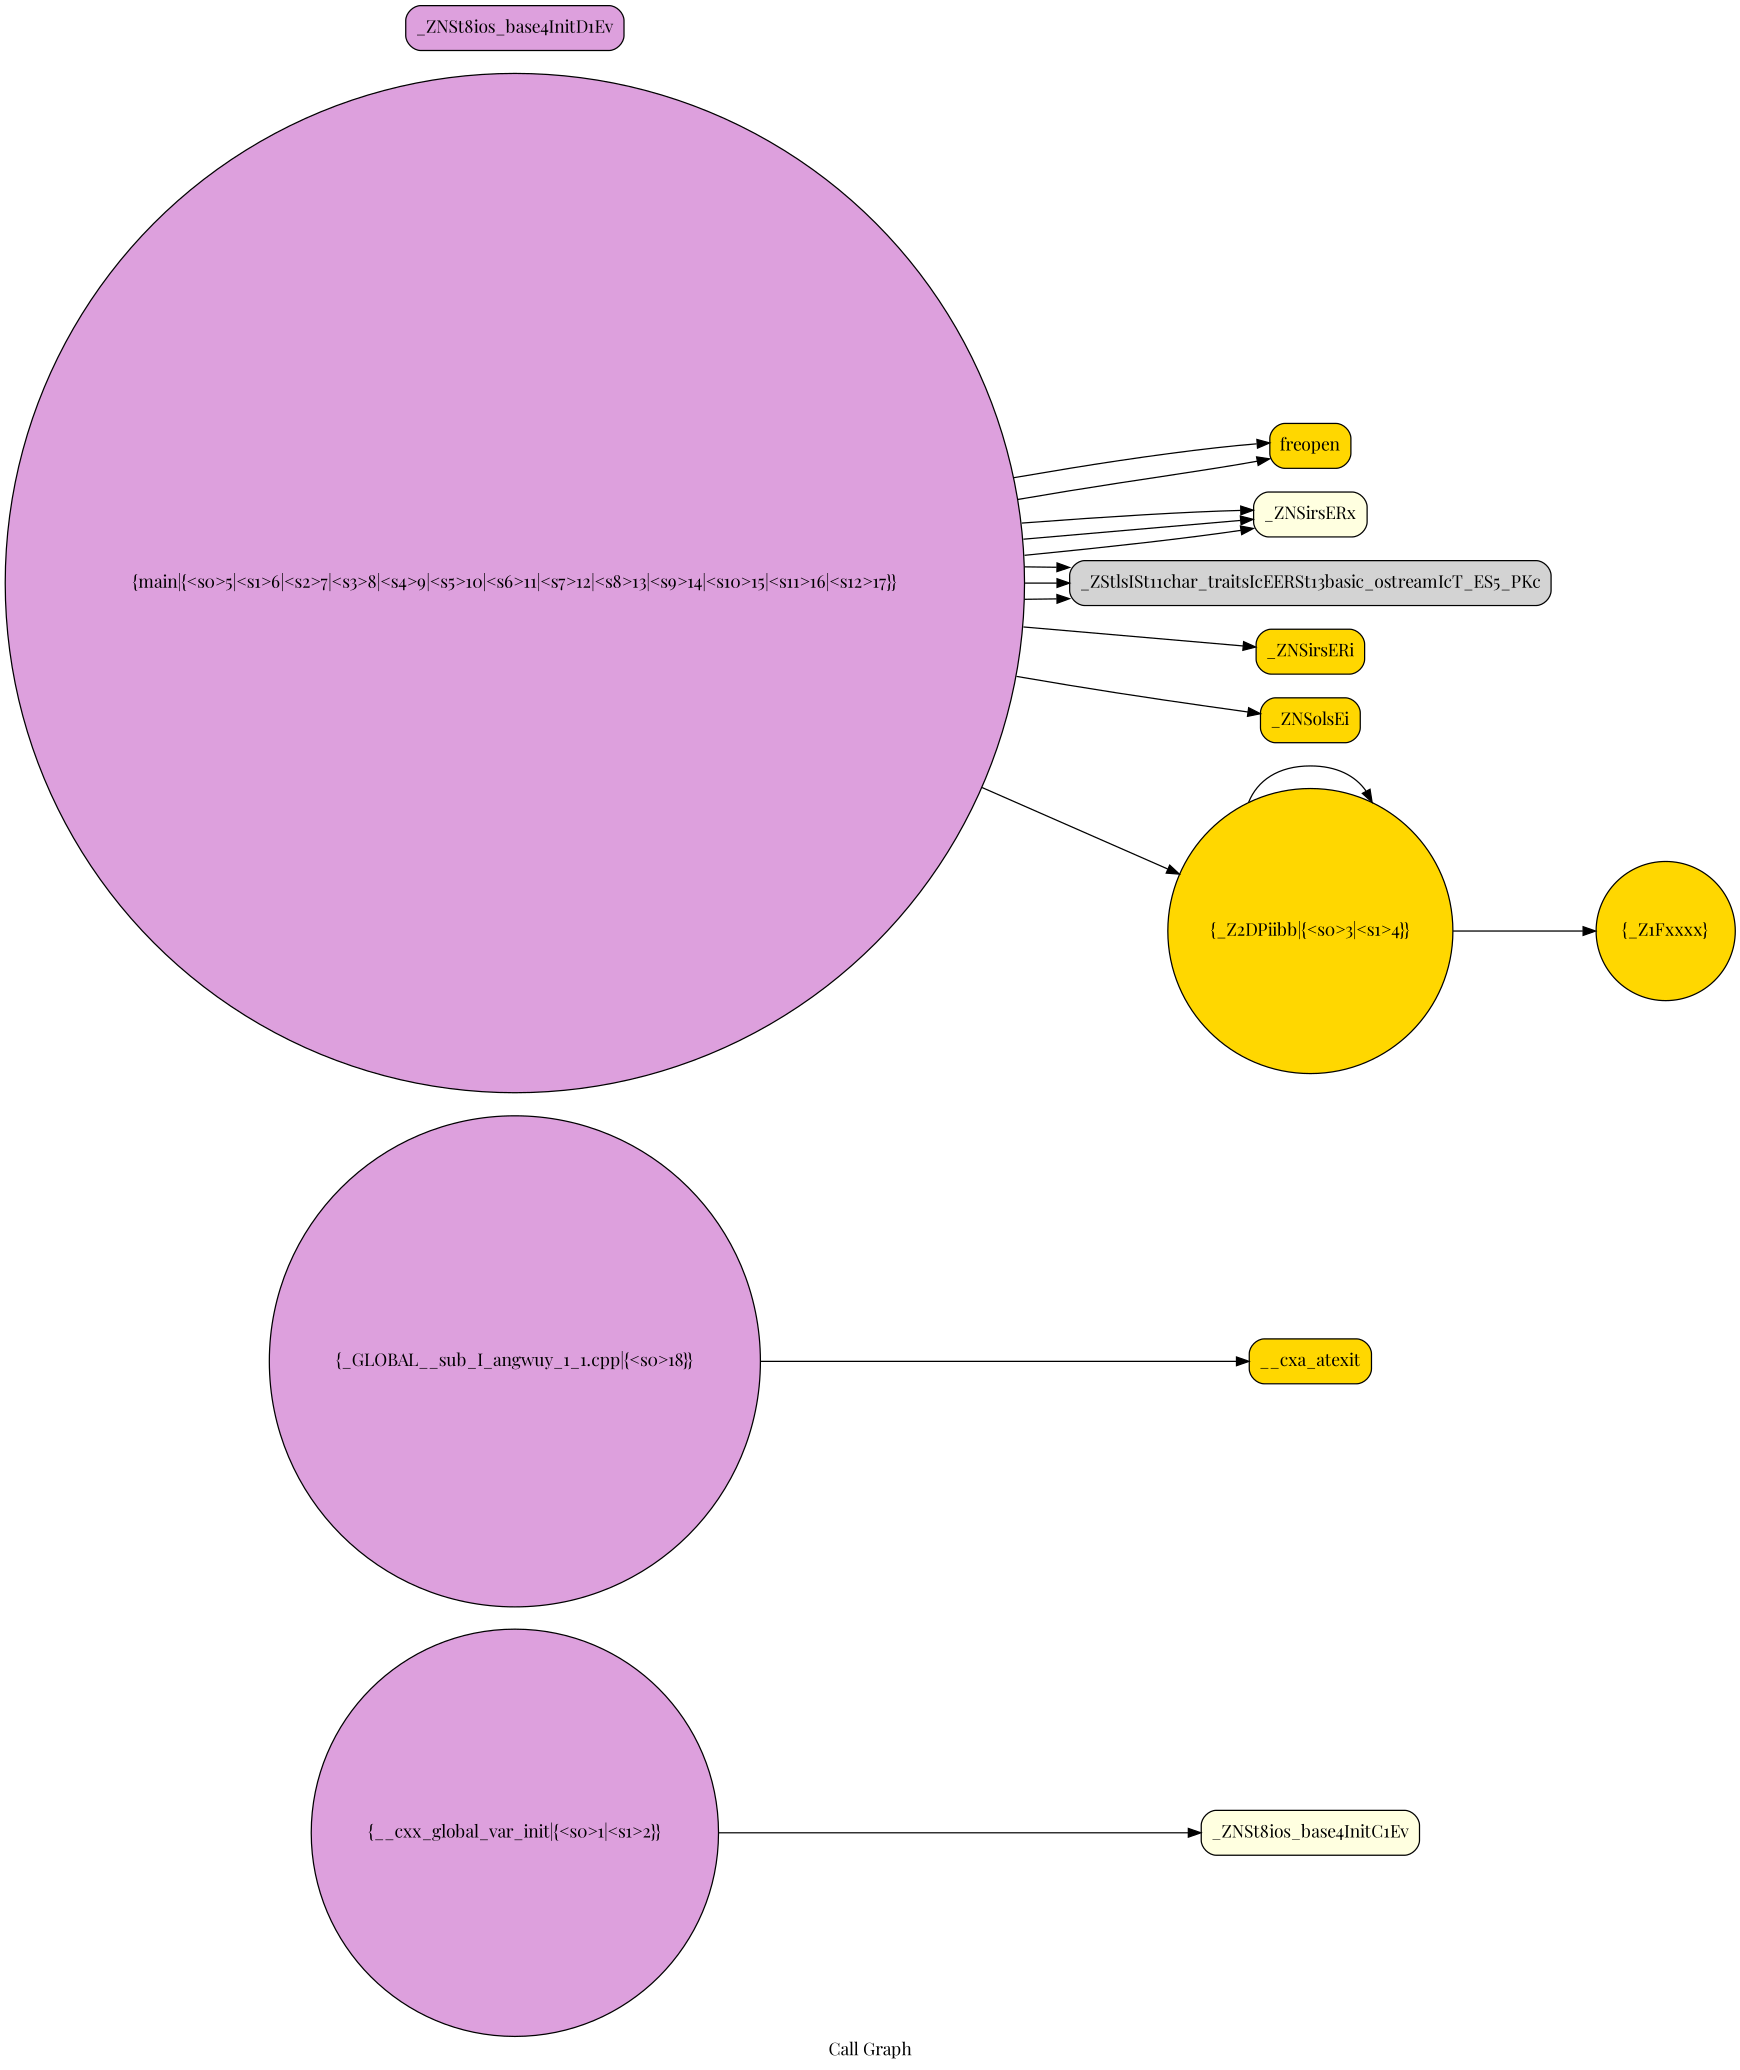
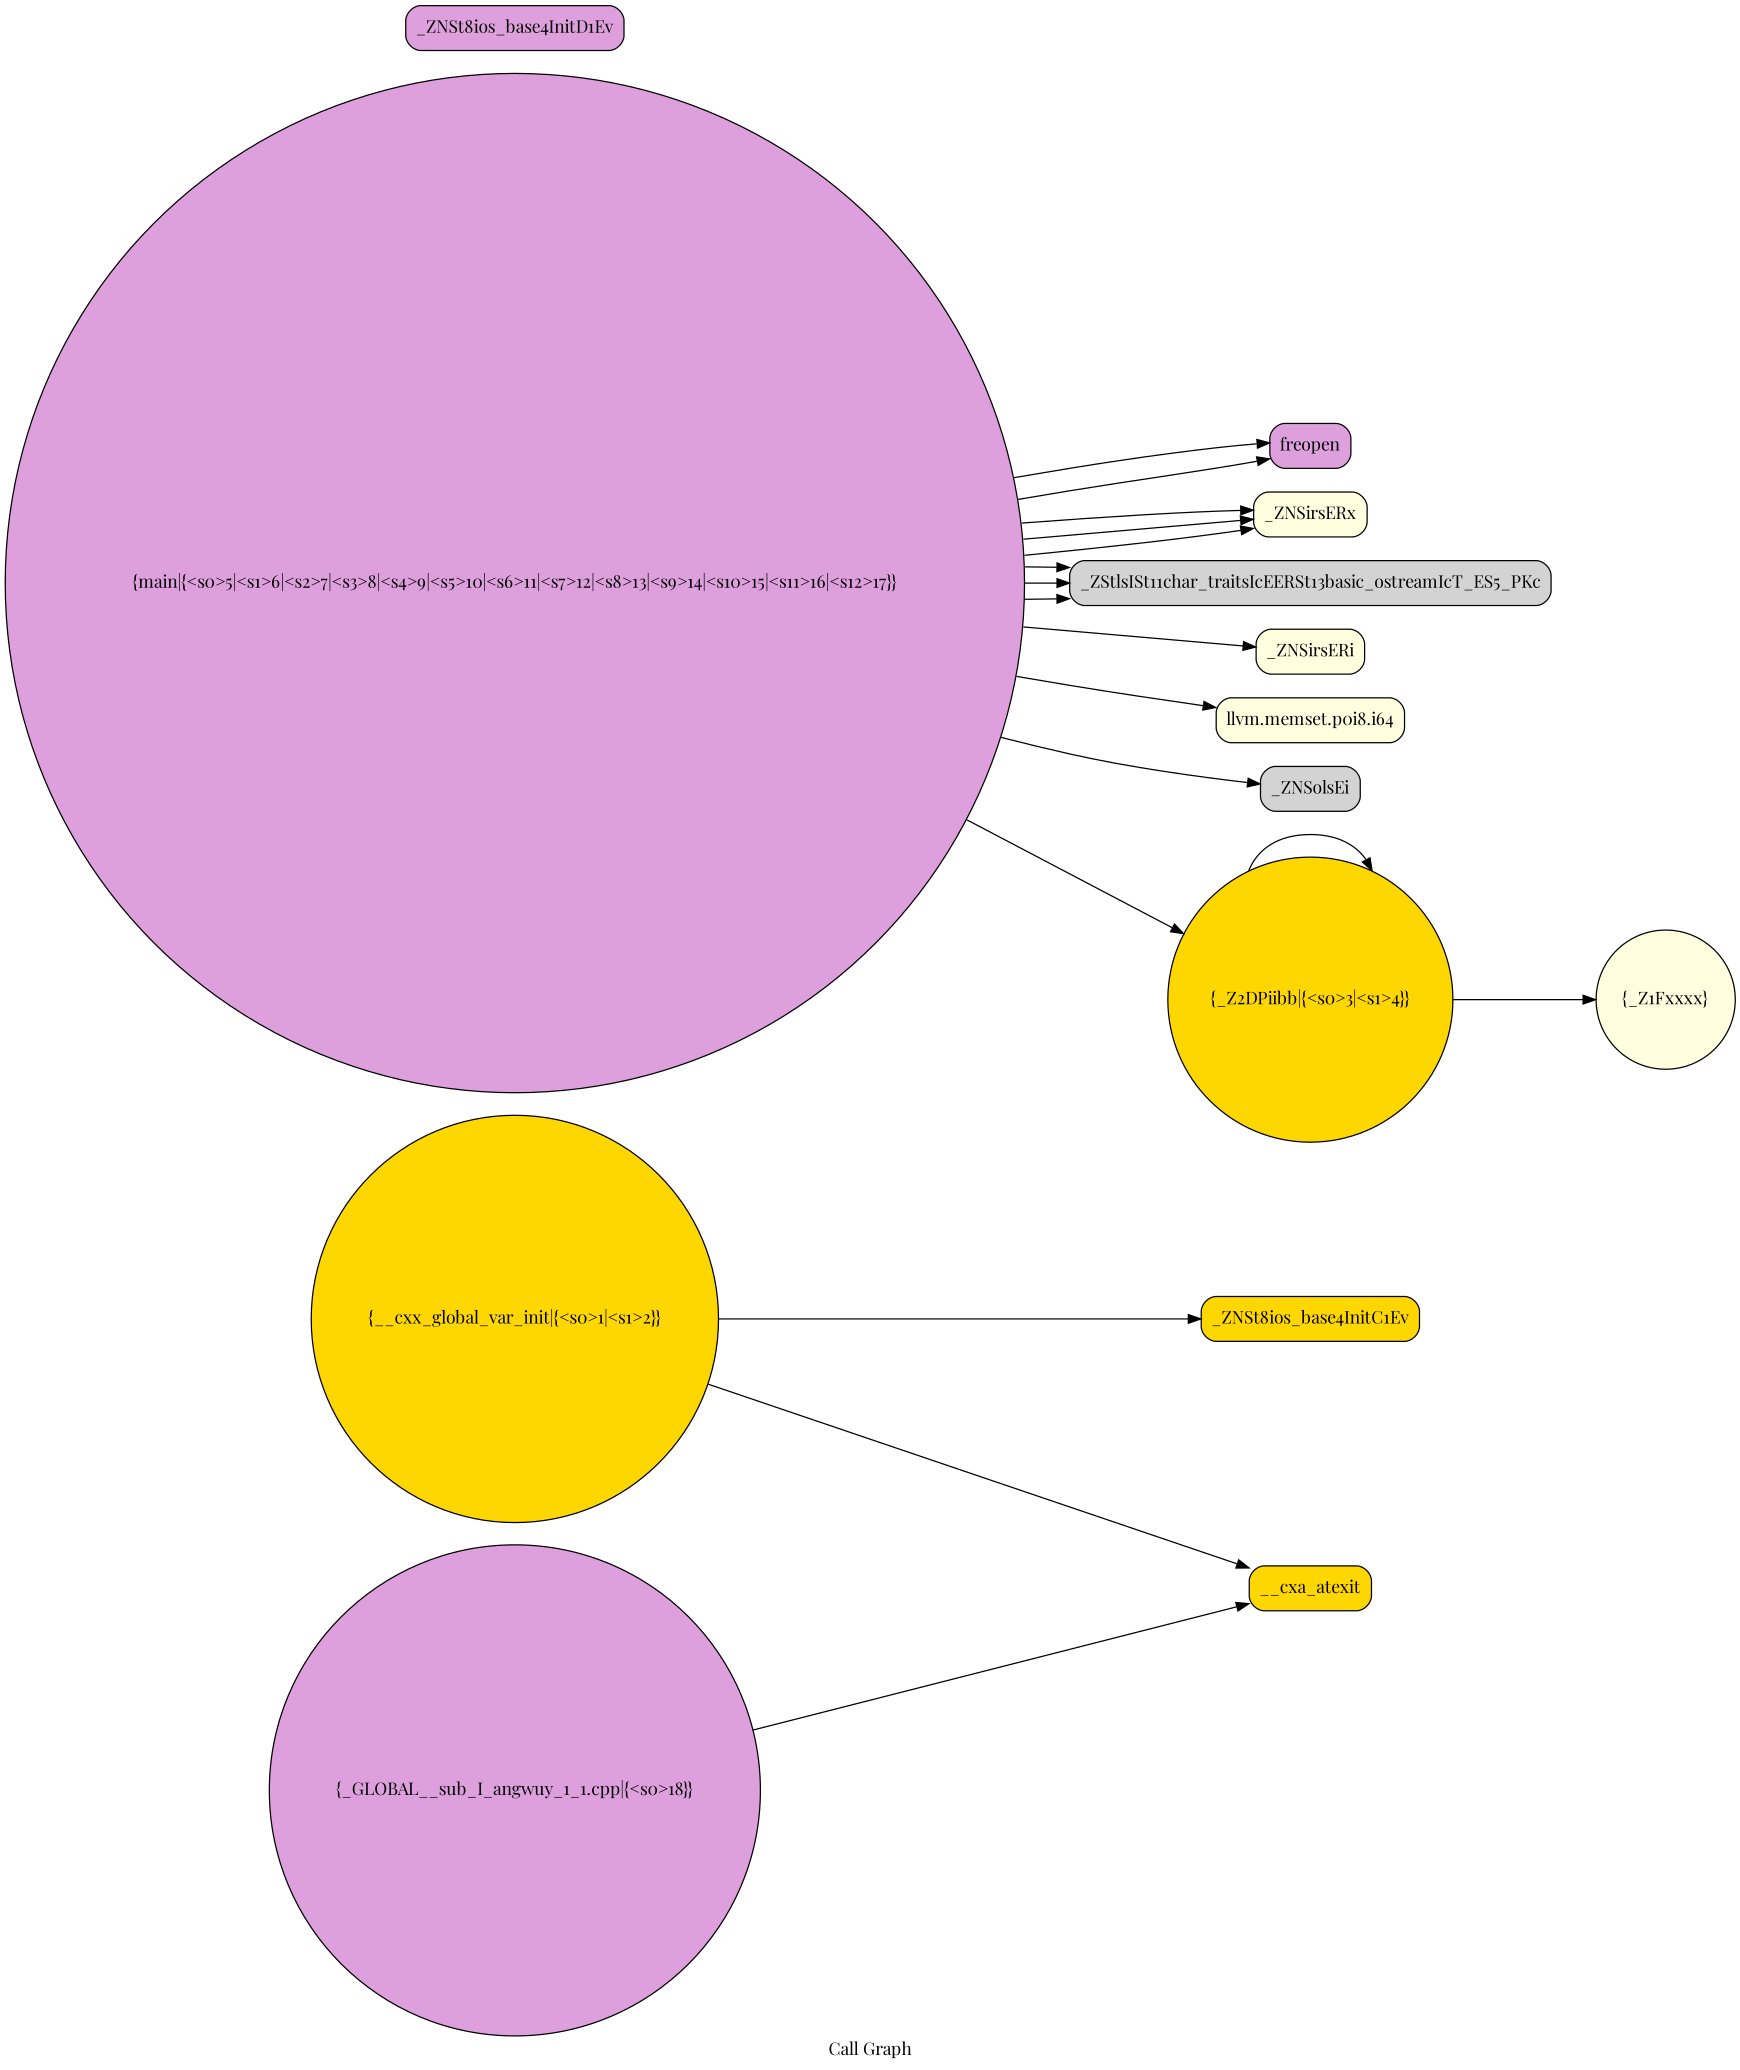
node "freopen": fillcolor gold -> plum
node "_ZNSirsERi": fillcolor gold -> lightyellow
node "_ZNSolsEi": fillcolor gold -> lightgrey
node "llvm.memset.p0i8.i64": added
node "{_Z1Fxxxx}": fillcolor gold -> lightyellow
edge "{__cxx_global_var_init|{<s0>1|<s1>2}}" -> "__cxa_atexit": added
node "{__cxx_global_var_init|{<s0>1|<s1>2}}": fillcolor plum -> gold
node "_ZNSt8ios_base4InitC1Ev": fillcolor lightyellow -> gold
